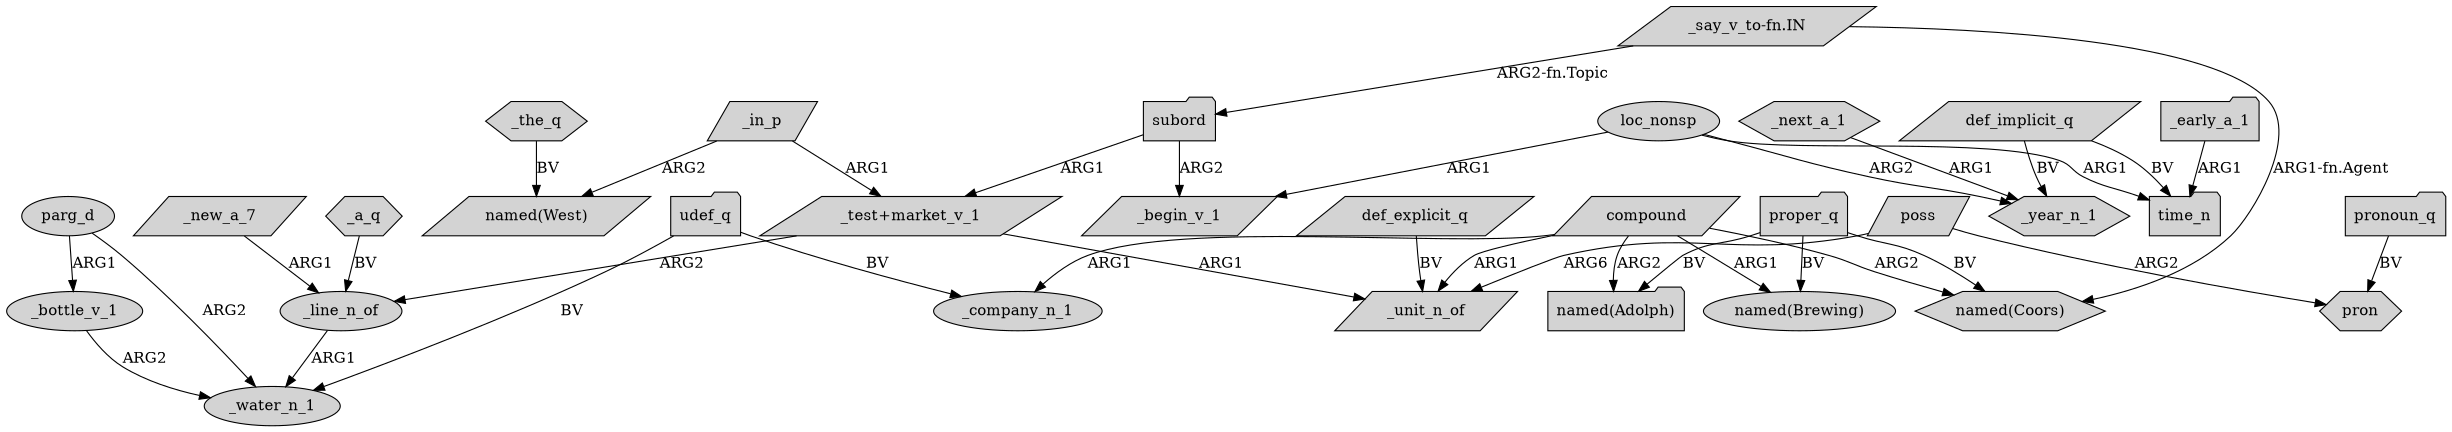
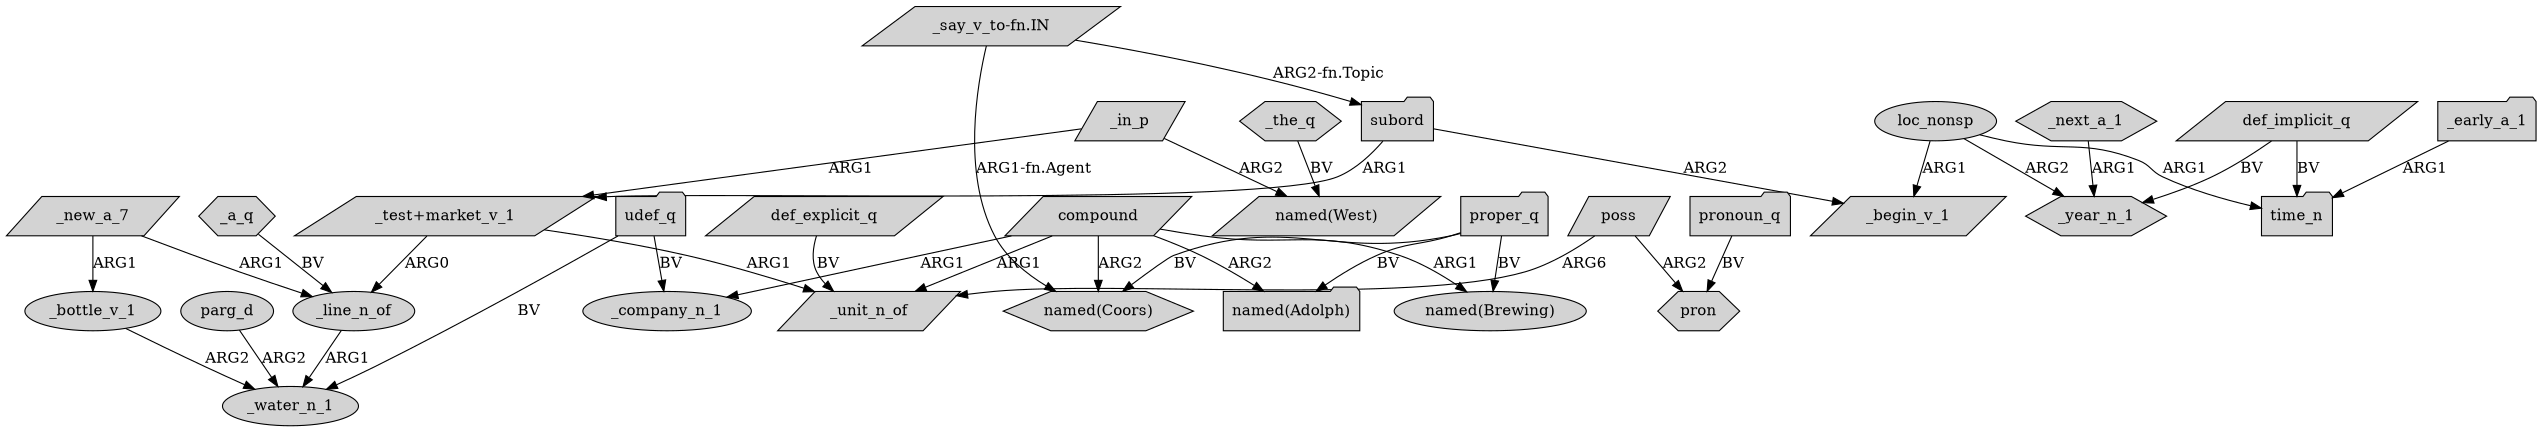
edge "parg_d" -> "_bottle_v_1": now "_new_a_7" -> "_bottle_v_1"
edge "_test+market_v_1" -> "_line_n_of": label "ARG2" -> "ARG0"
